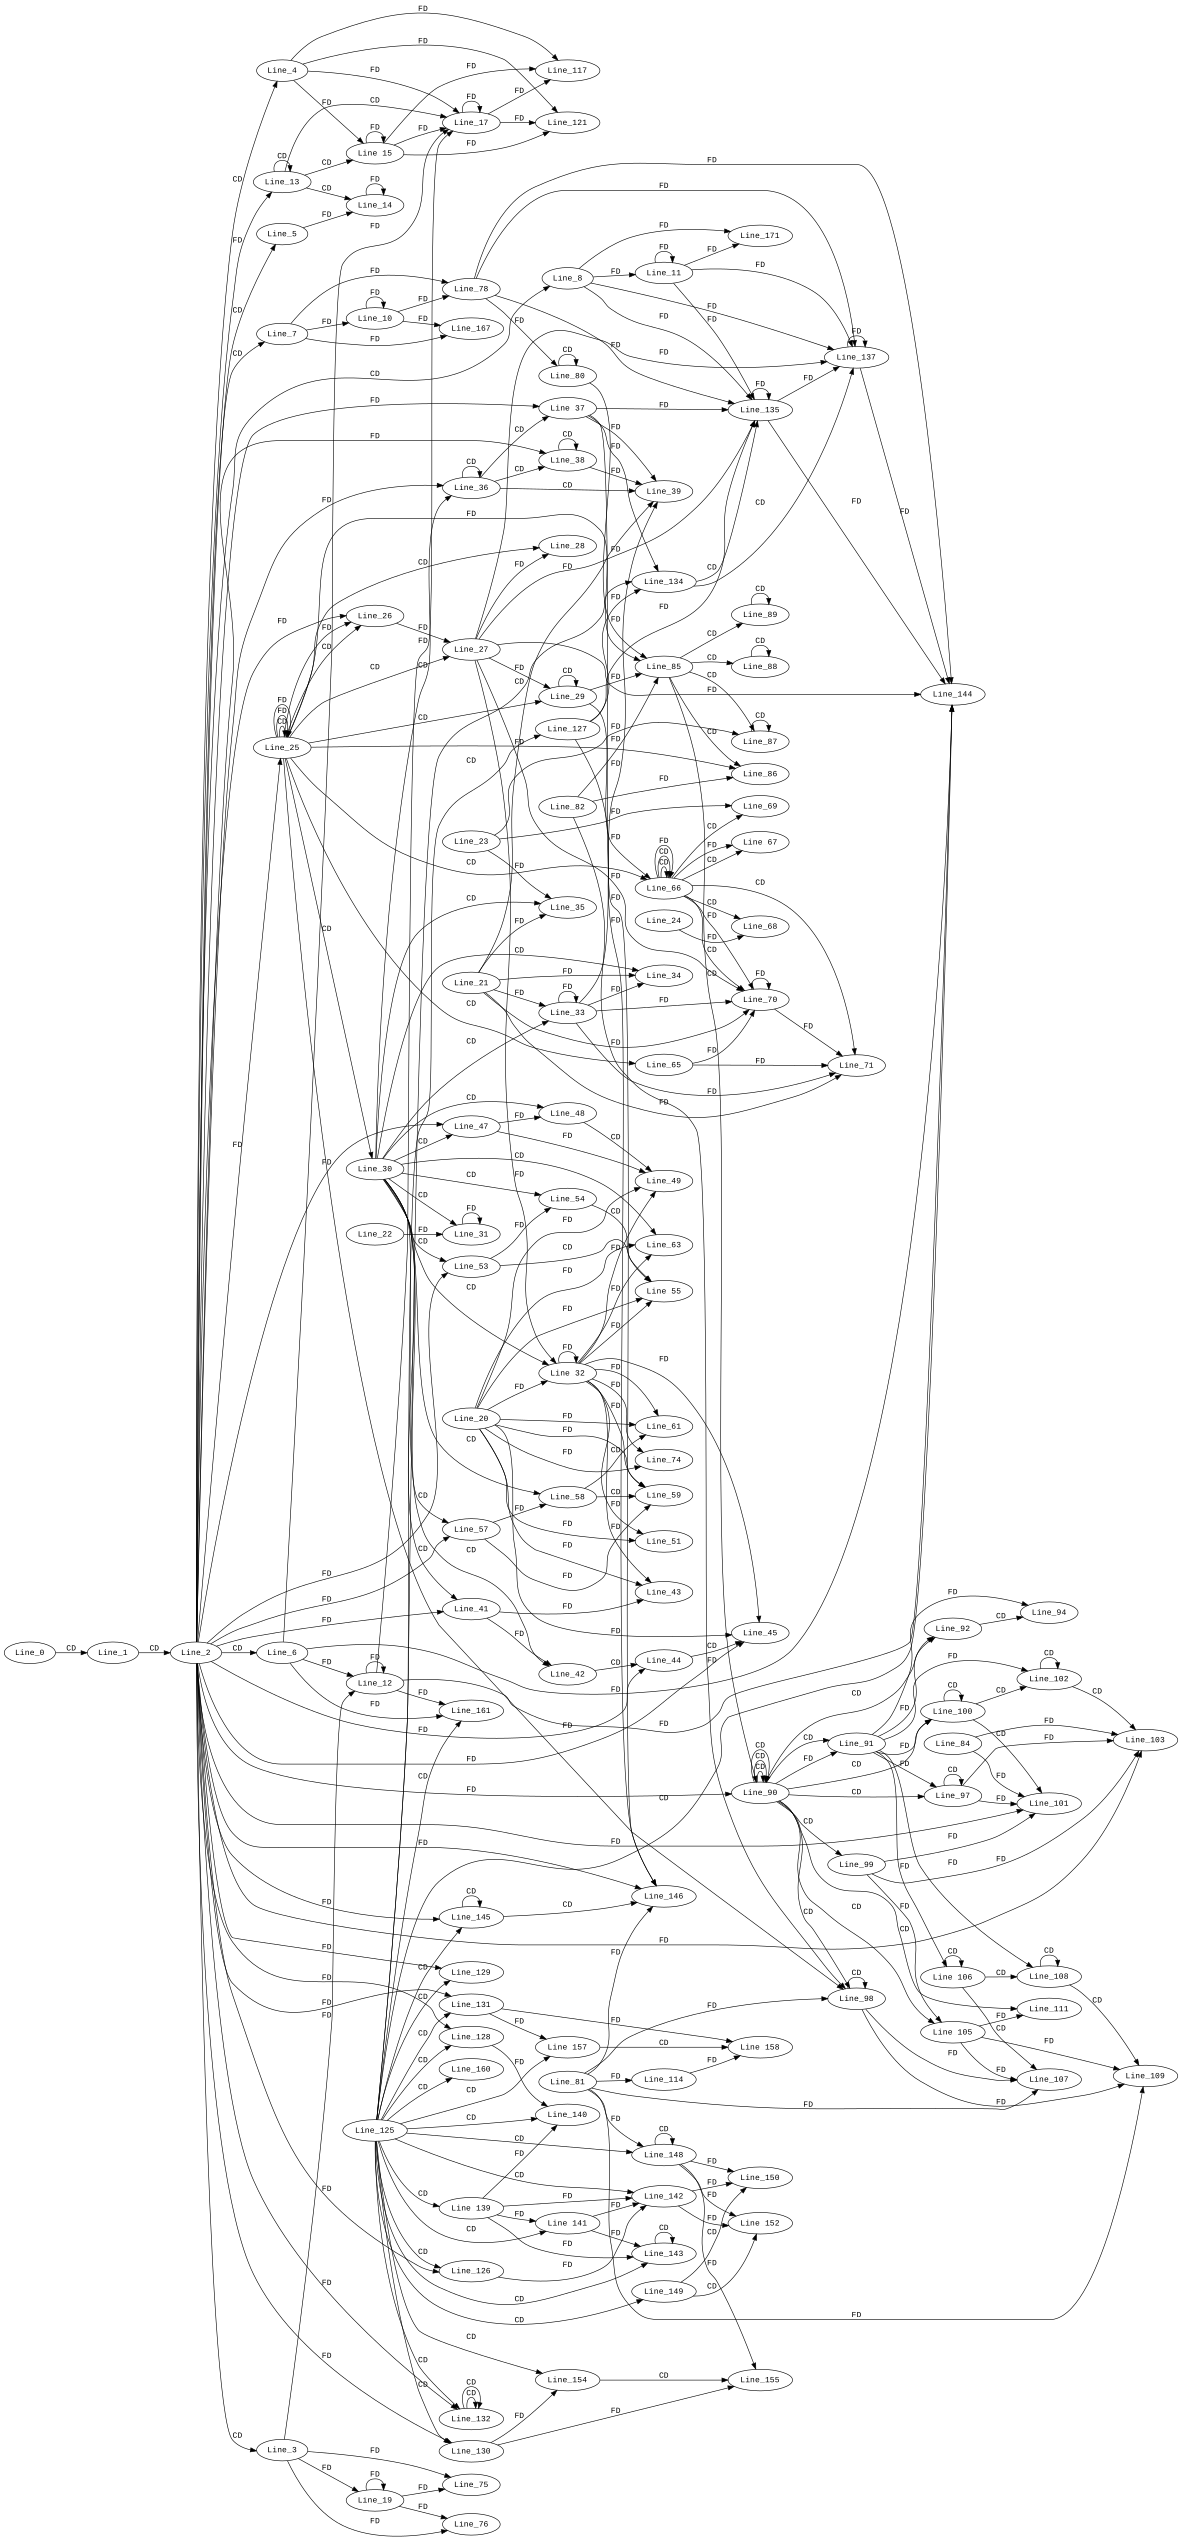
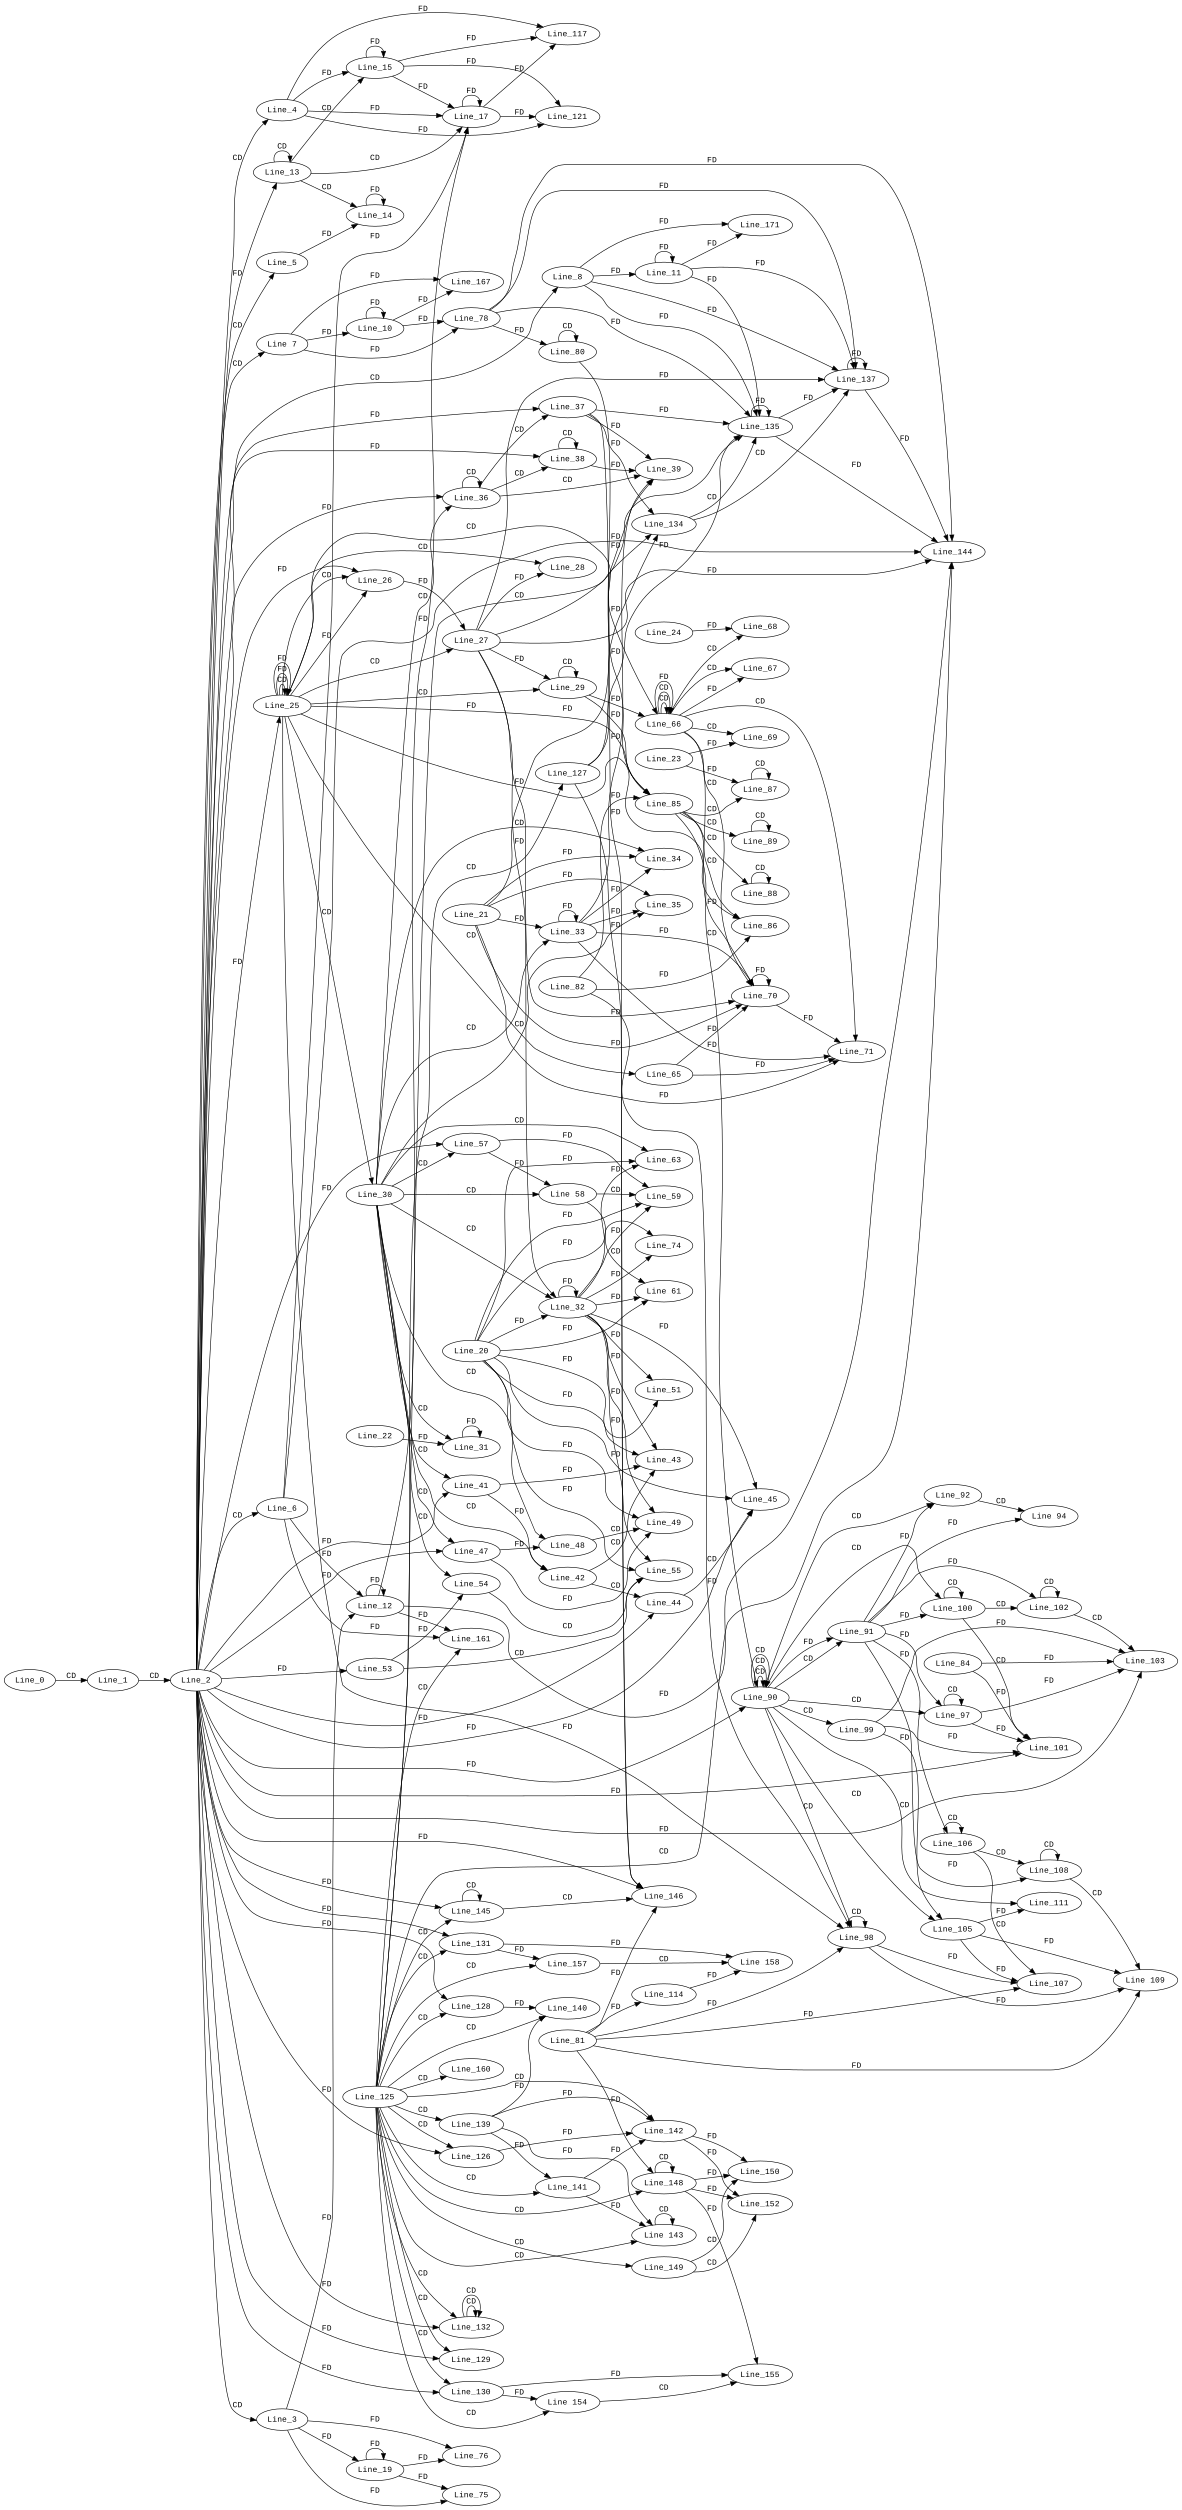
edge "Line_23" -> "Line_35": now "Line_33" -> "Line_35"
edge "Line_30" -> "Line_53": removed, label "CD"
edge "Line_42" -> "Line_43": added, label "CD"
